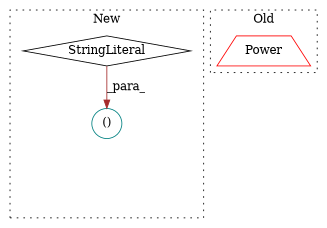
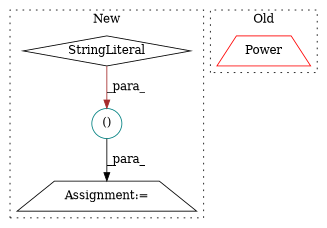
node "Assignment:=": added
